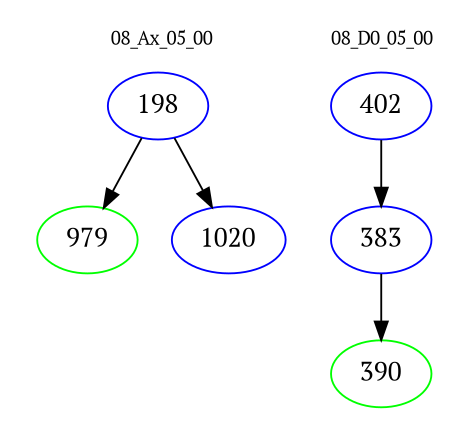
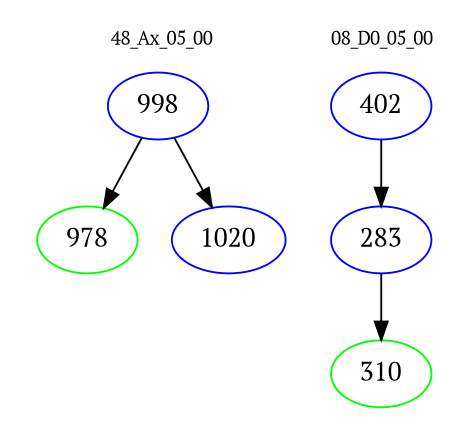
cluster "08_Ax_05_00": label "08_Ax_05_00" -> "48_Ax_05_00"
node "198": label "198" -> "998"
node "979": label "979" -> "978"
node "383": label "383" -> "283"
node "390": label "390" -> "310"
